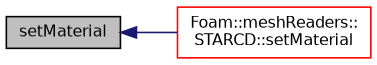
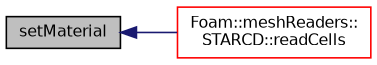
node "Foam::meshReaders:: STARCD::setMaterial": label "Foam::meshReaders:: STARCD::setMaterial" -> "Foam::meshReaders:: STARCD::readCells"
